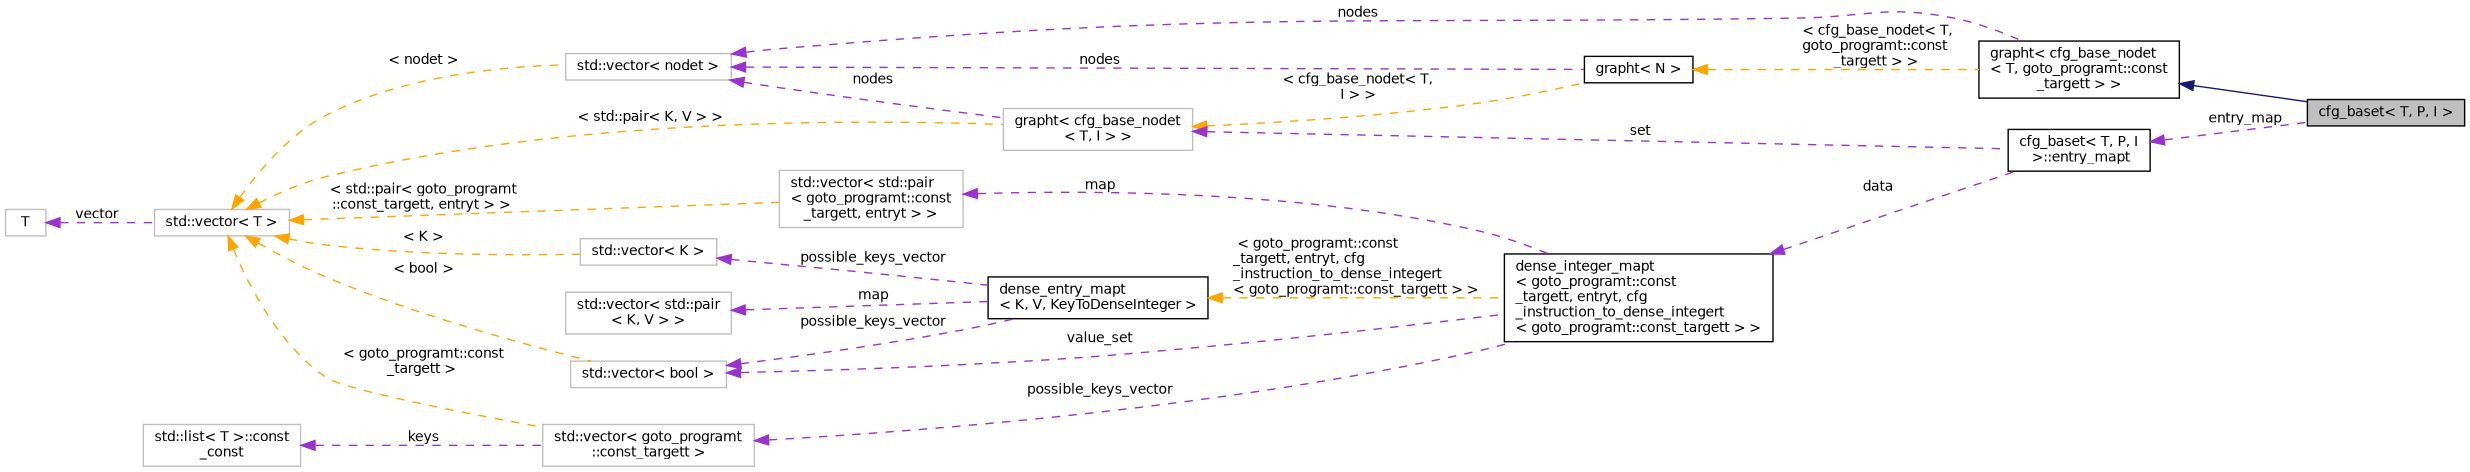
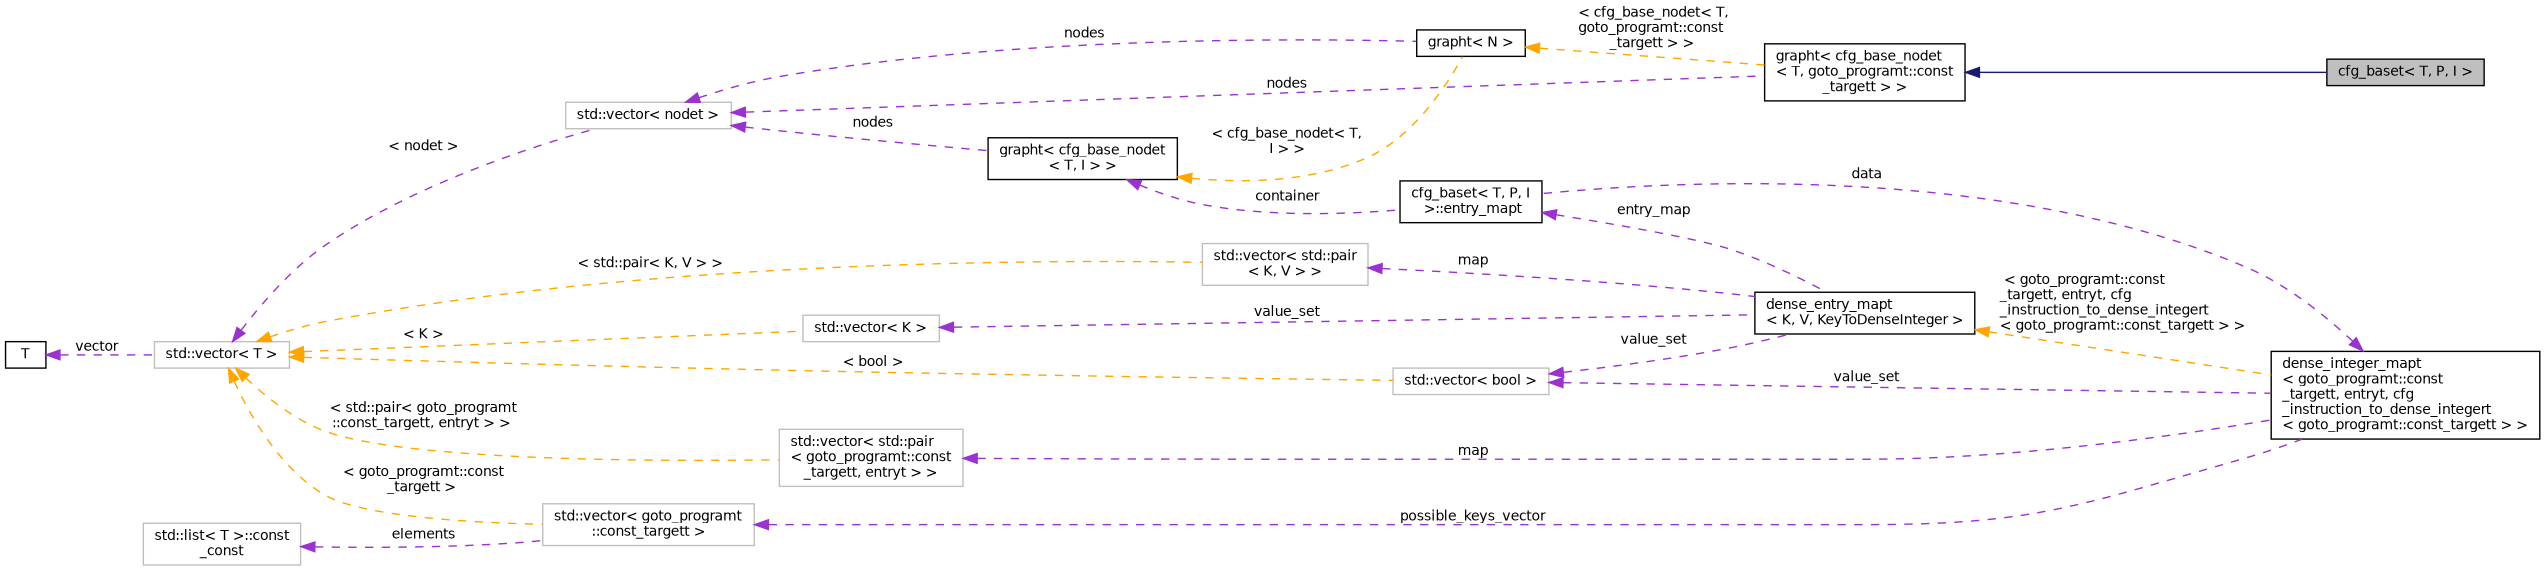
edge "std::vector< nodet >" -> "std::vector< T >": color orange -> darkorchid3
node "grapht< cfg_base_nodet < T, I > >": color grey75 -> black
edge "cfg_baset< T, P, I >" -> "cfg_baset< T, P, I >::entry_mapt": now "dense_entry_mapt < K, V, KeyToDenseInteger >" -> "cfg_baset< T, P, I >::entry_mapt"
edge "grapht< cfg_base_nodet < T, I > >" -> "std::vector< T >": now "std::vector< std::pair < K, V > >" -> "std::vector< T >"
edge "cfg_baset< T, P, I >::entry_mapt" -> "grapht< cfg_base_nodet < T, I > >": label " set" -> " container"
node "T": color grey75 -> black
edge "dense_entry_mapt < K, V, KeyToDenseInteger >" -> "std::vector< K >": label " possible_keys_vector" -> " value_set"
edge "dense_entry_mapt < K, V, KeyToDenseInteger >" -> "std::vector< bool >": label " possible_keys_vector" -> " value_set"
edge "std::vector< goto_programt ::const_targett >" -> "std::list< T >::const _const": label " keys" -> " elements"
